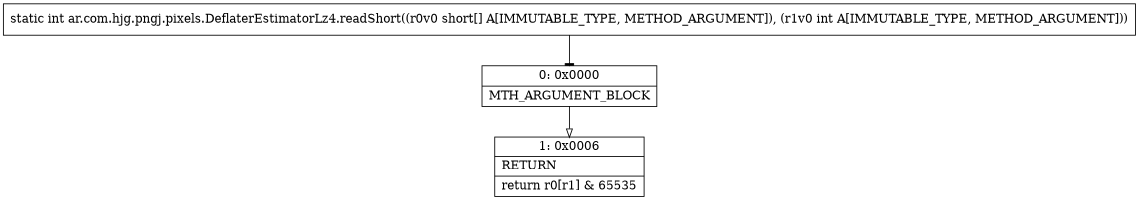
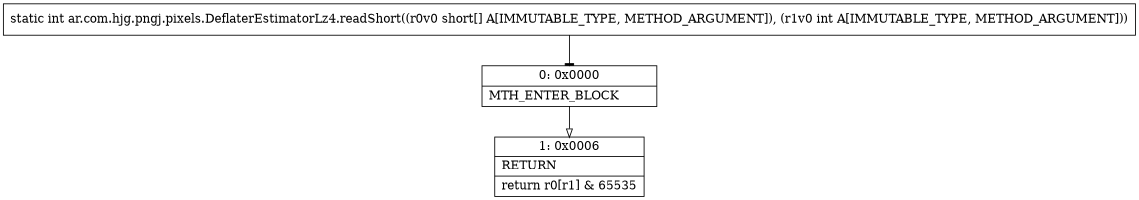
node "0: 0x0000": text "MTH_ARGUMENT_BLOCK" -> "MTH_ENTER_BLOCK"
